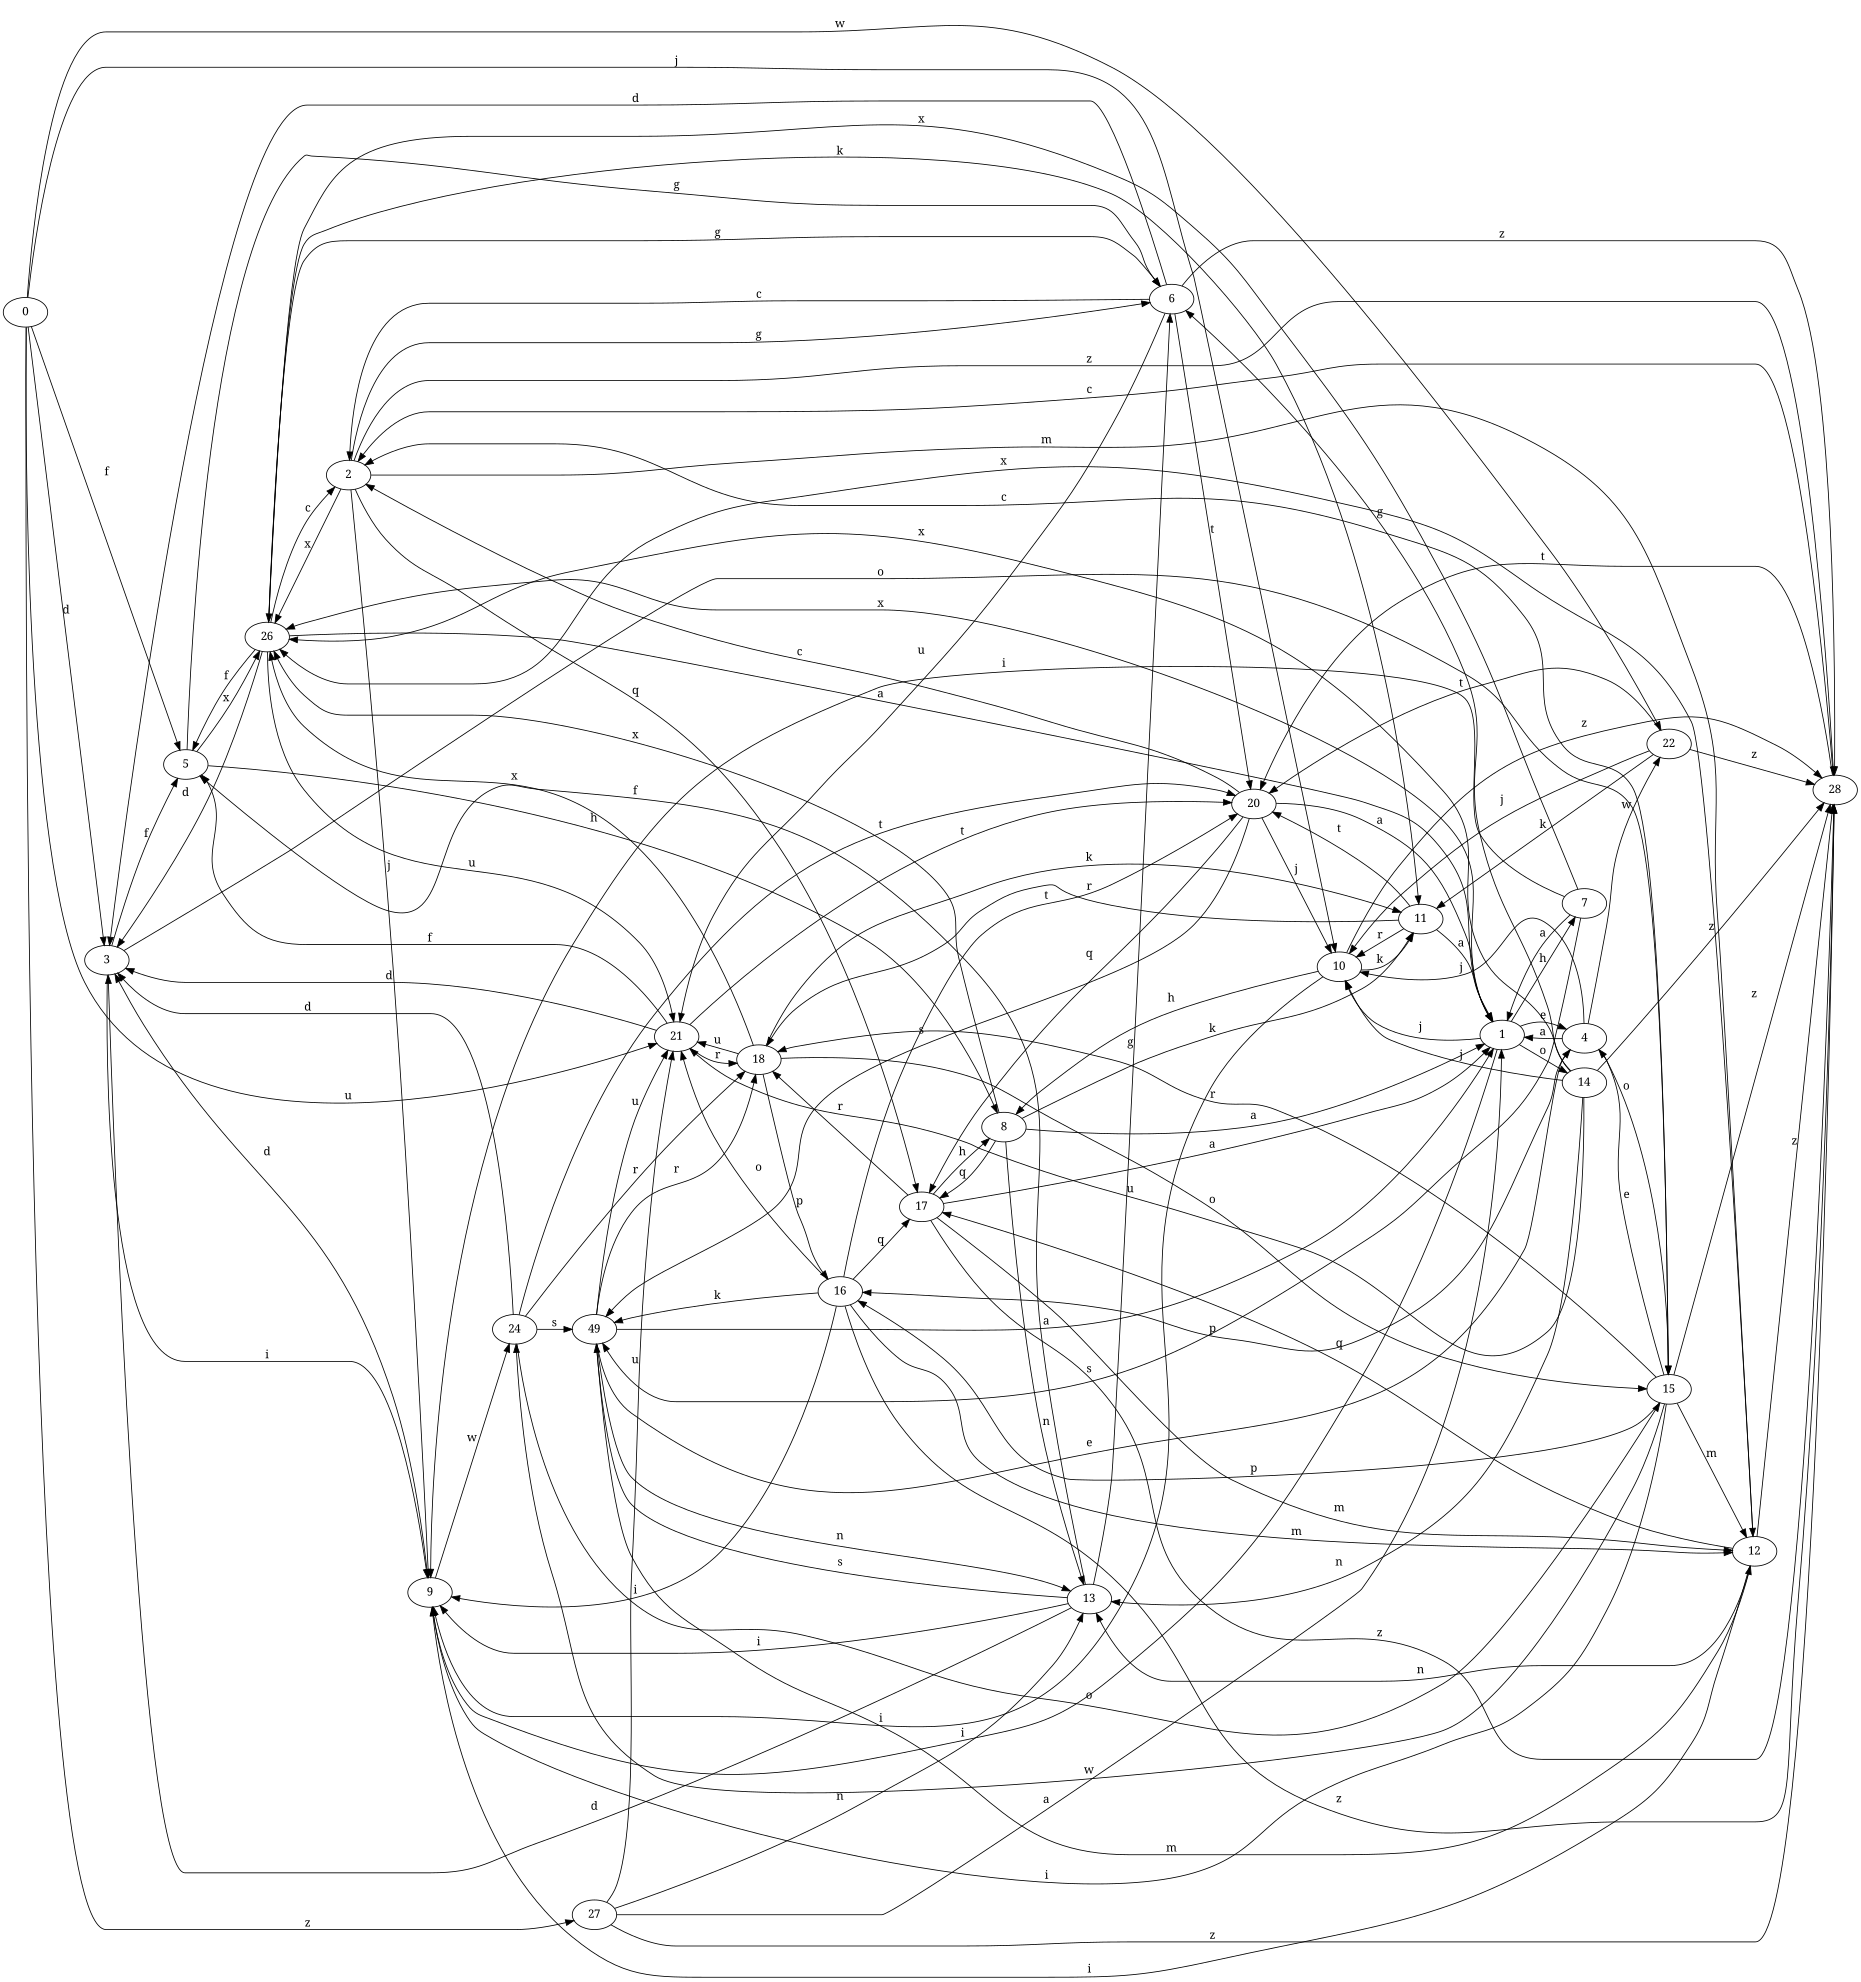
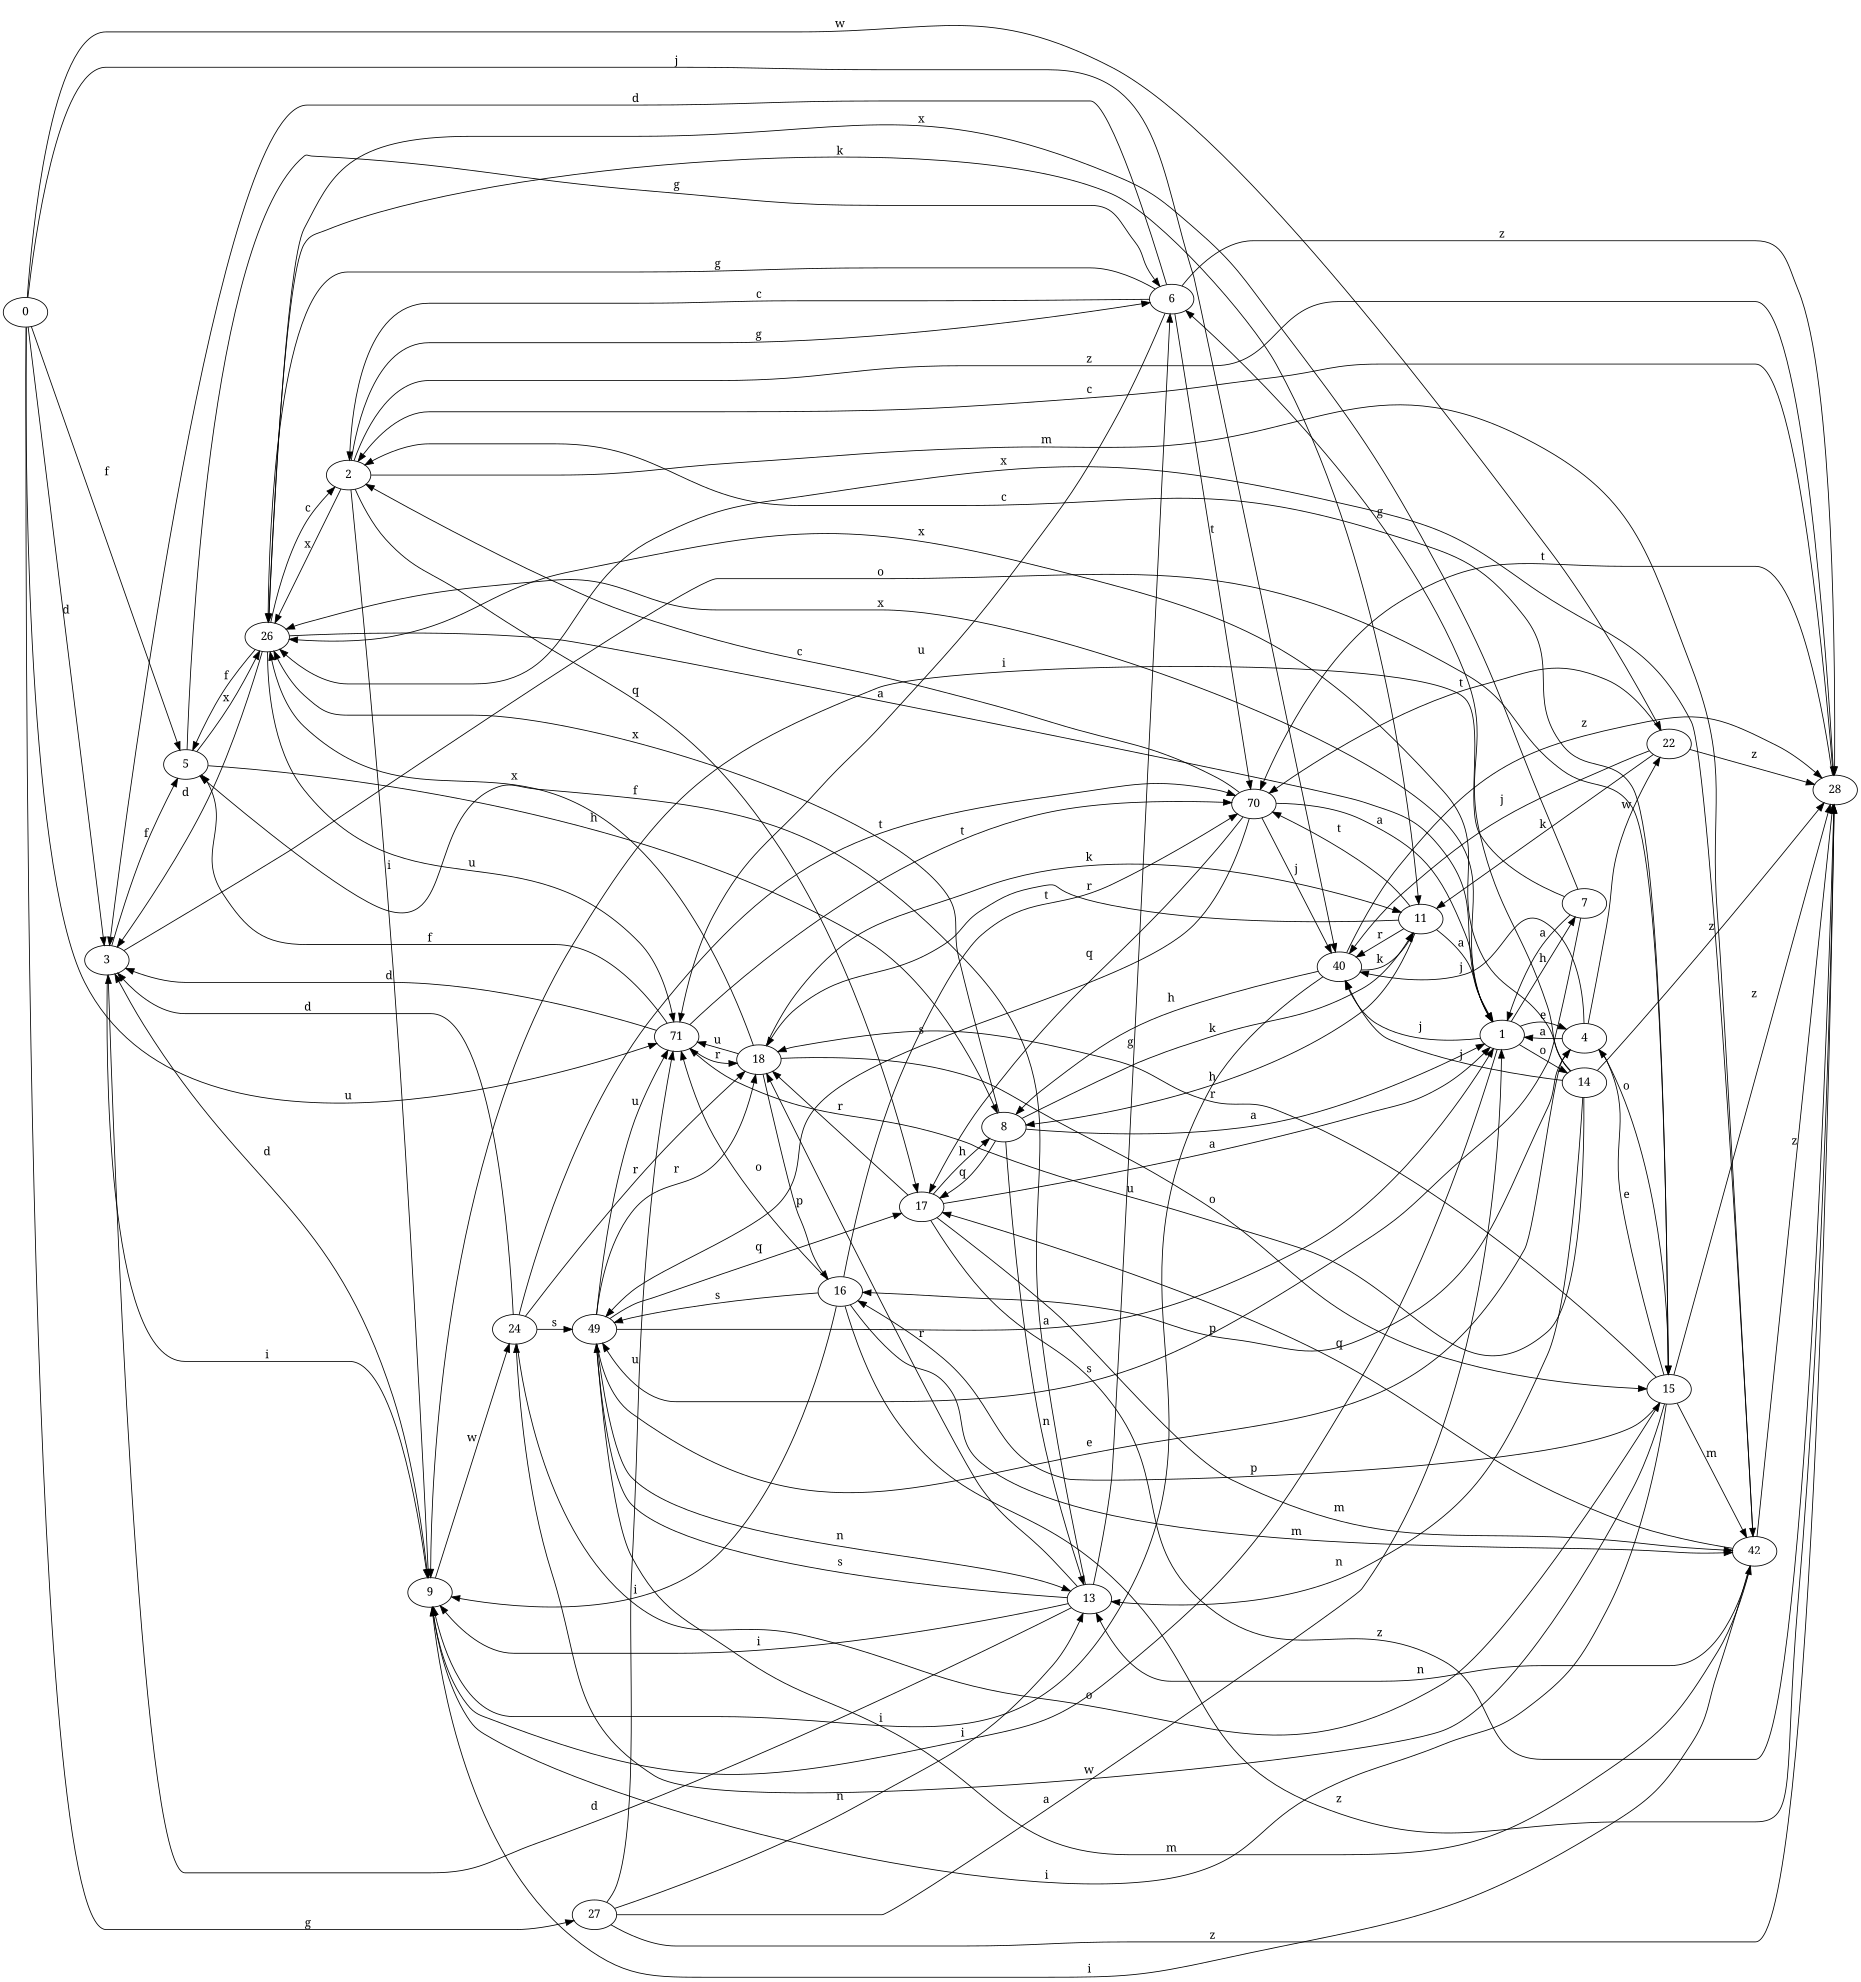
edge "26" -> "6": reversed
node "20": label "20" -> "70"
edge "2" -> "9": label "j" -> "i"
node "10": label "10" -> "40"
node "21": label "21" -> "71"
edge "11" -> "8": added, label "h"
edge "16" -> "17": now "49" -> "17"
edge "16" -> "49": label "k" -> "s"
edge "13" -> "18": added, label "r"
node "12": label "12" -> "42"
edge "0" -> "27": label "z" -> "g"
